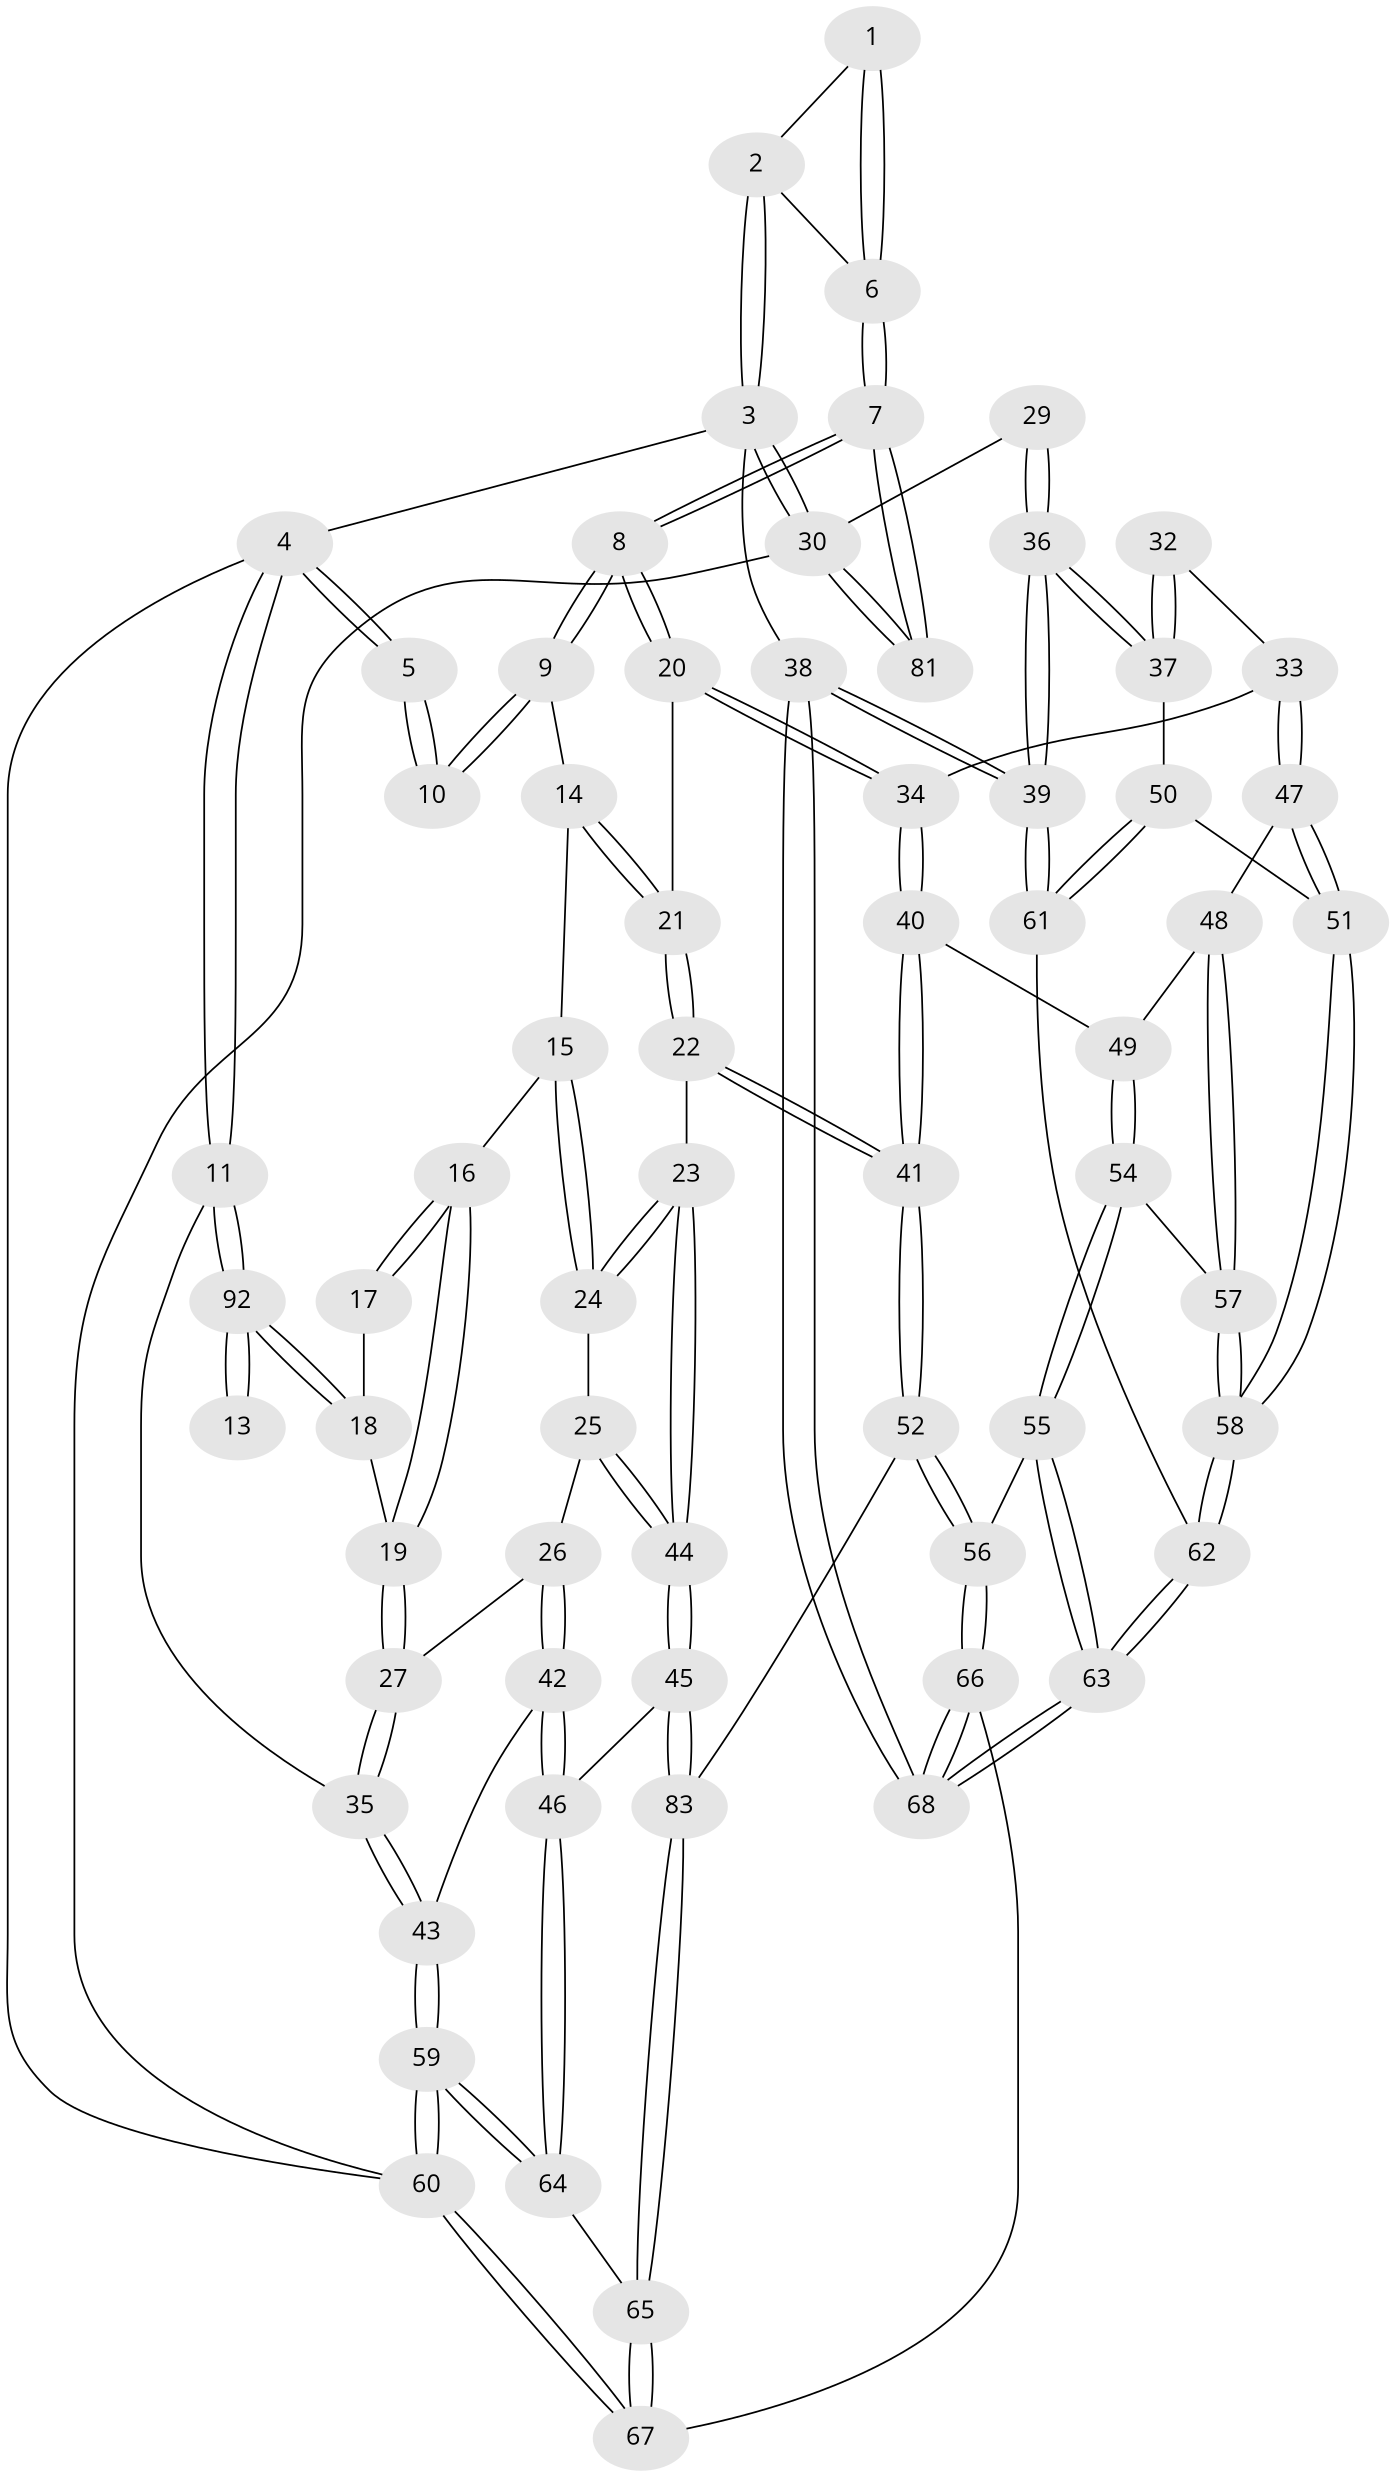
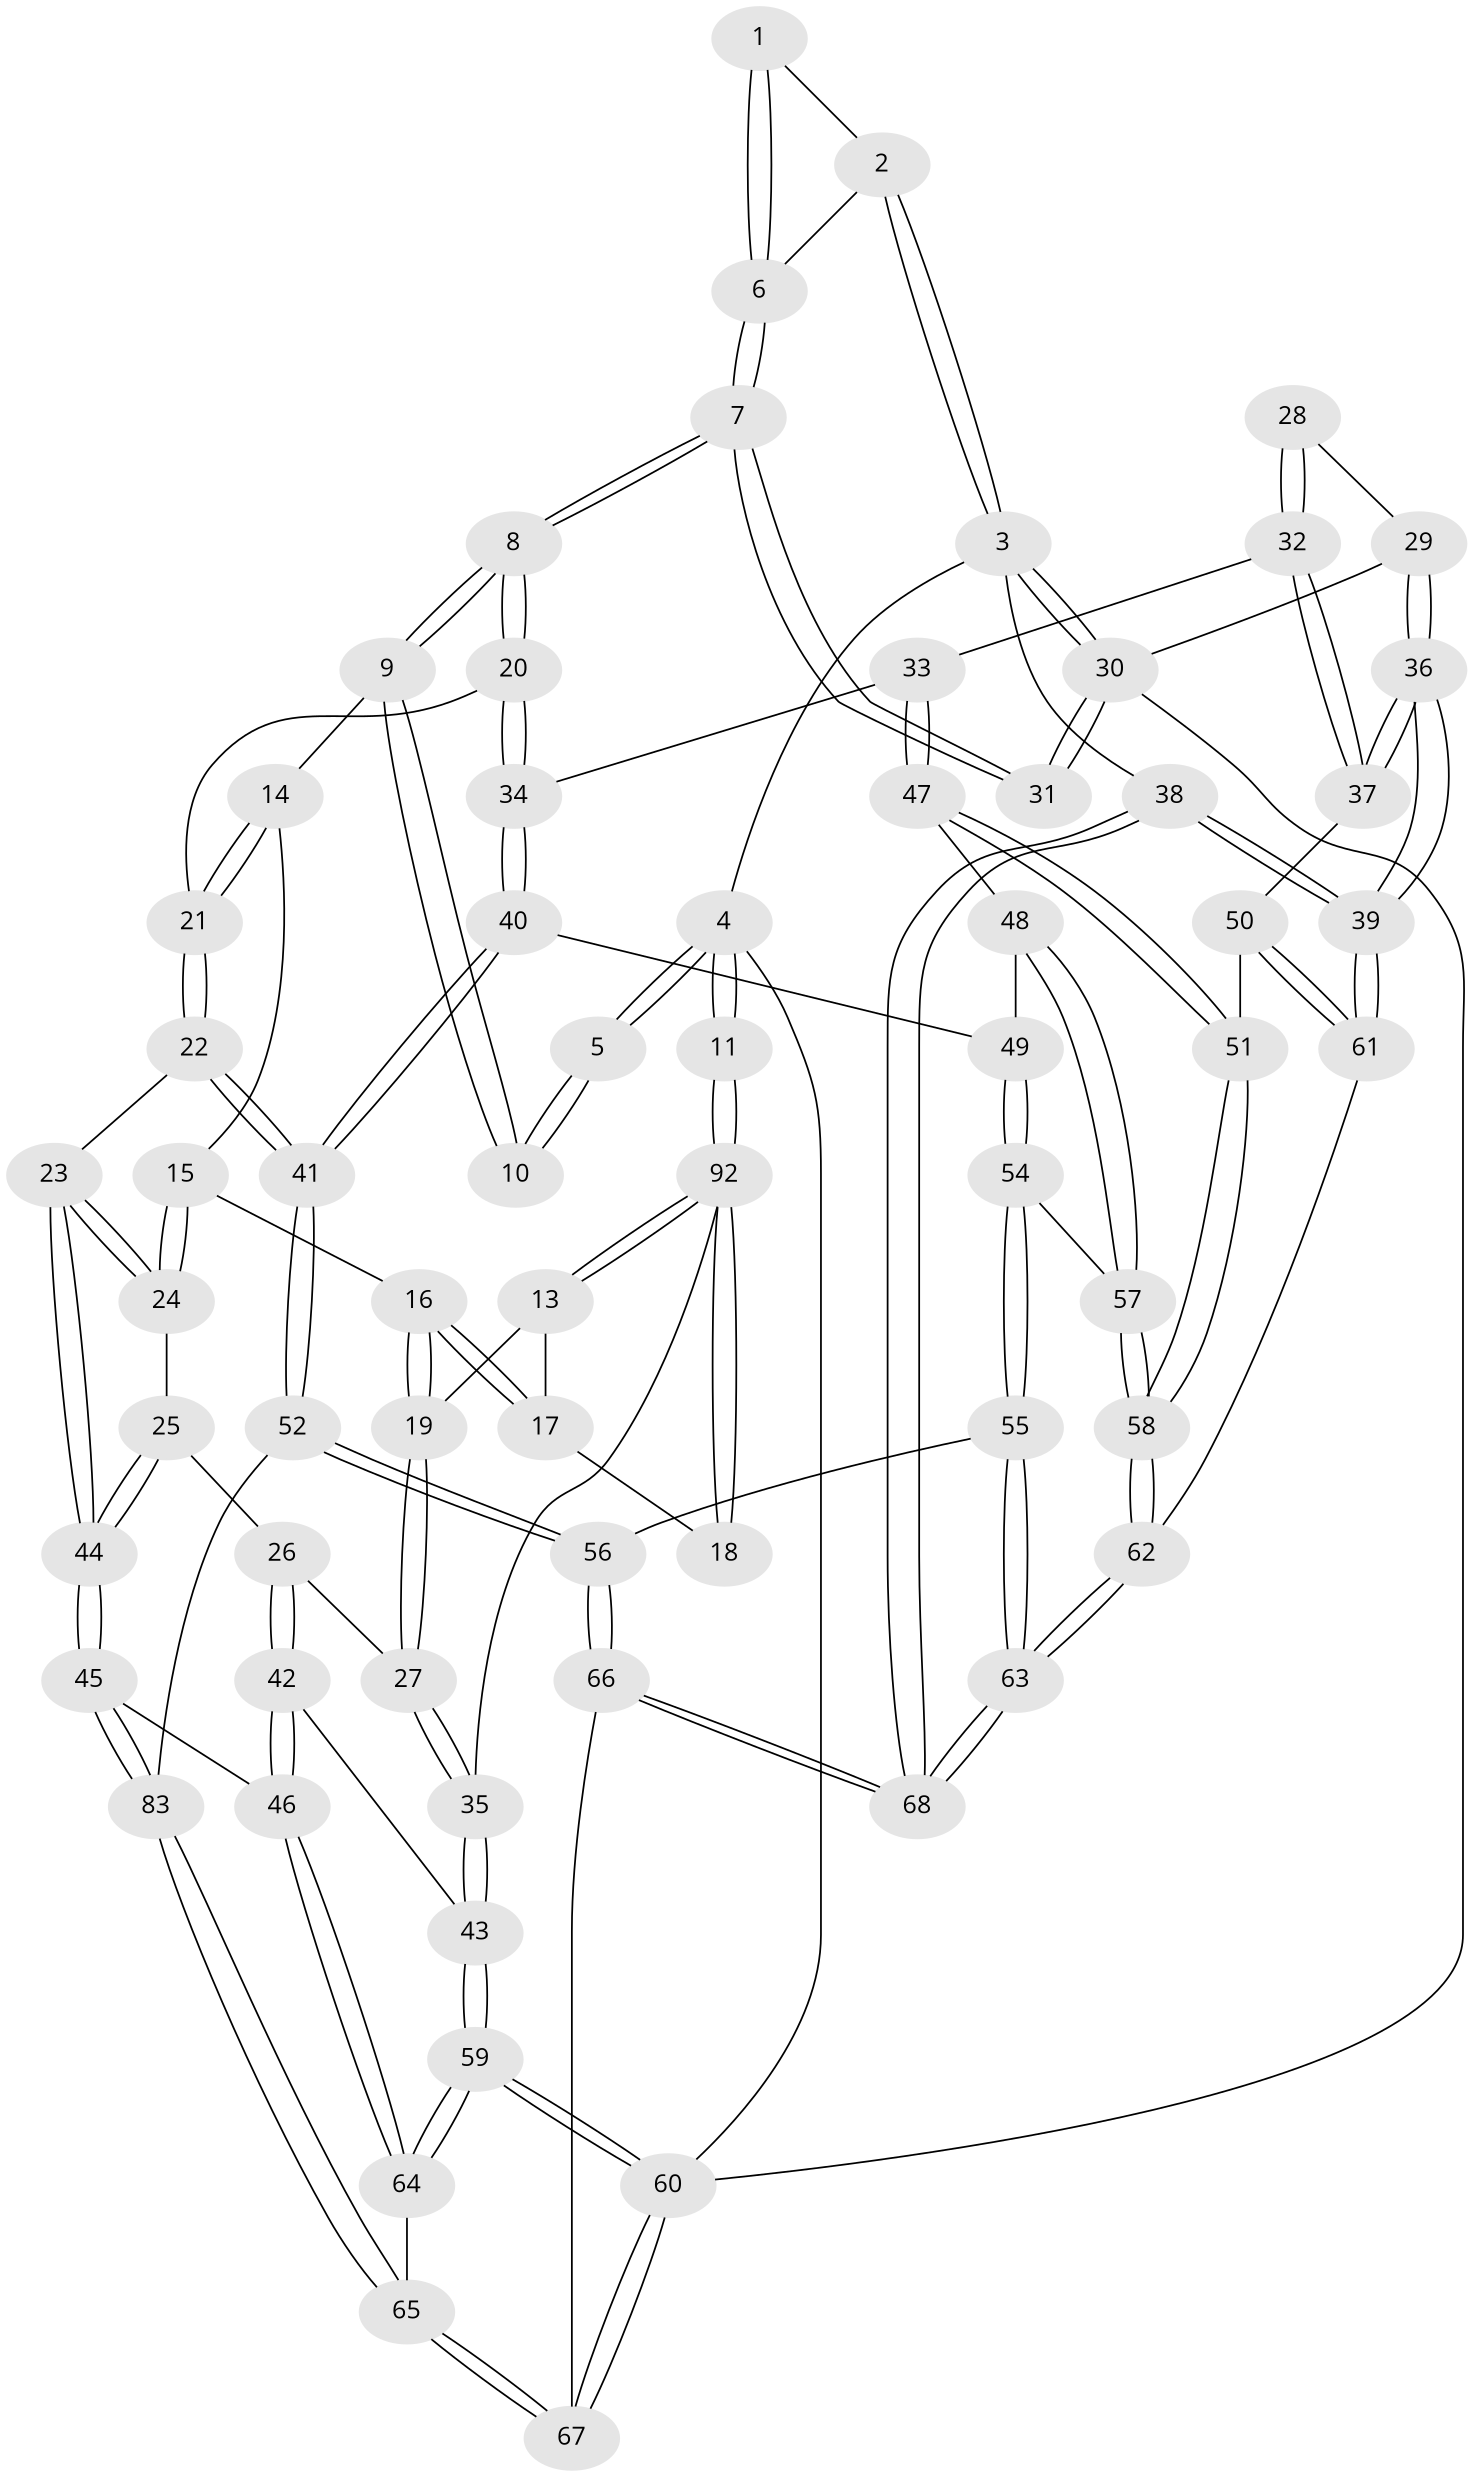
node "28": added
node "81": label "81" -> "31"
edge "13" -- "17": added
edge "18" -- "19": now "13" -- "19"
edge "11" -- "35": now "92" -- "35"
